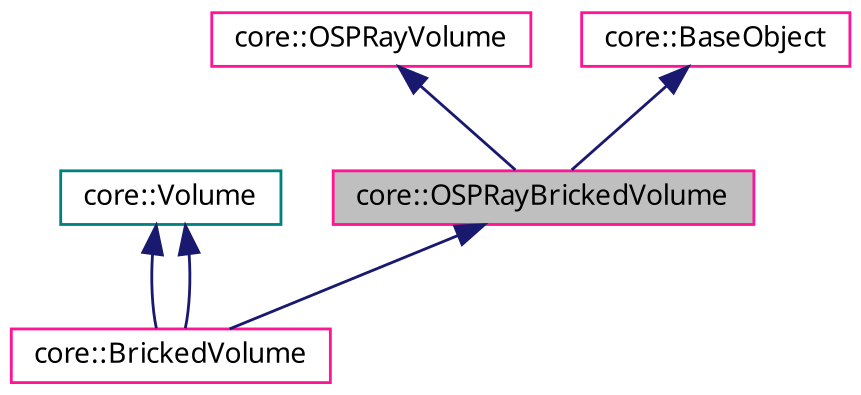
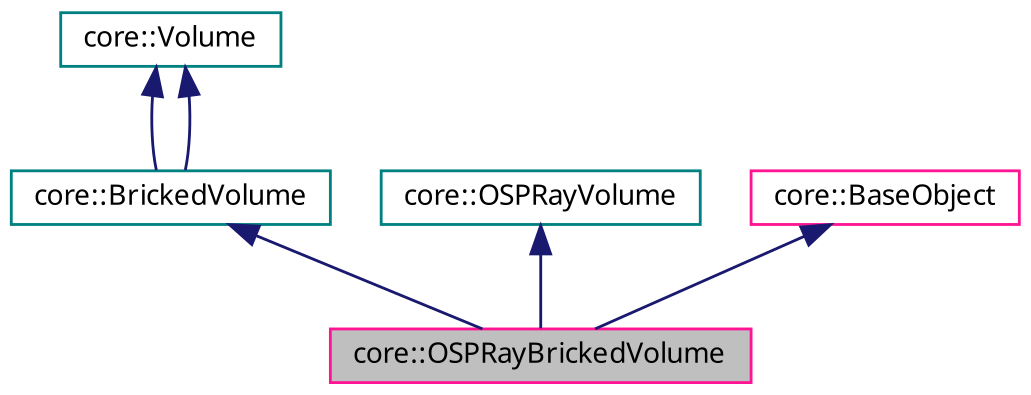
node "core::OSPRayVolume": color deeppink -> teal
edge "core::BrickedVolume" -> "core::OSPRayBrickedVolume": reversed
node "core::BrickedVolume": color deeppink -> teal
